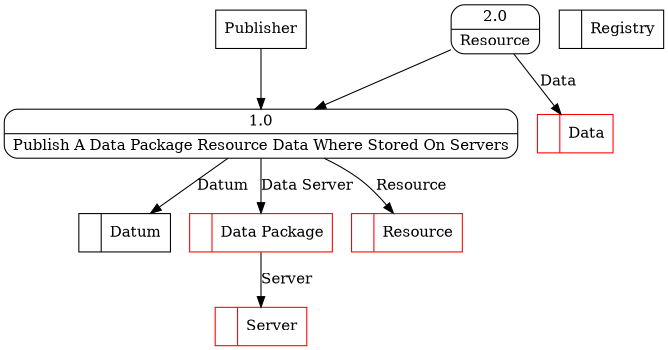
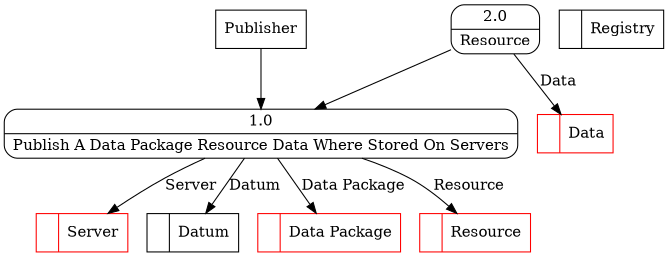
edge "1.0" -> "Data Package": label "Data Server" -> "Data Package"
edge "Data Package" -> "Server": now "1.0" -> "Server"
